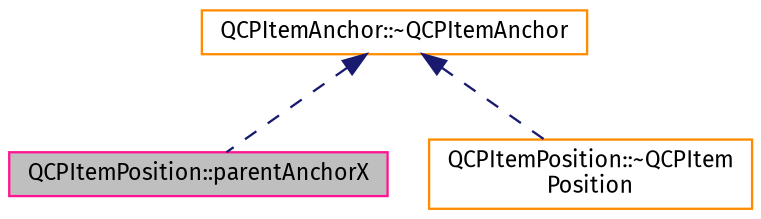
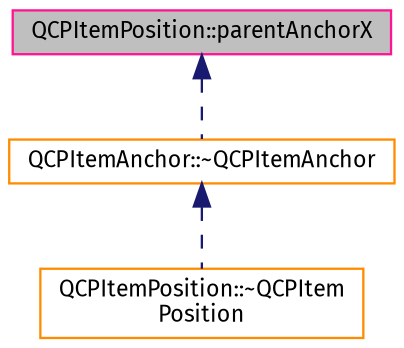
edge "QCPItemPosition::parentAnchorX" -> "QCPItemAnchor::~QCPItemAnchor": reversed
